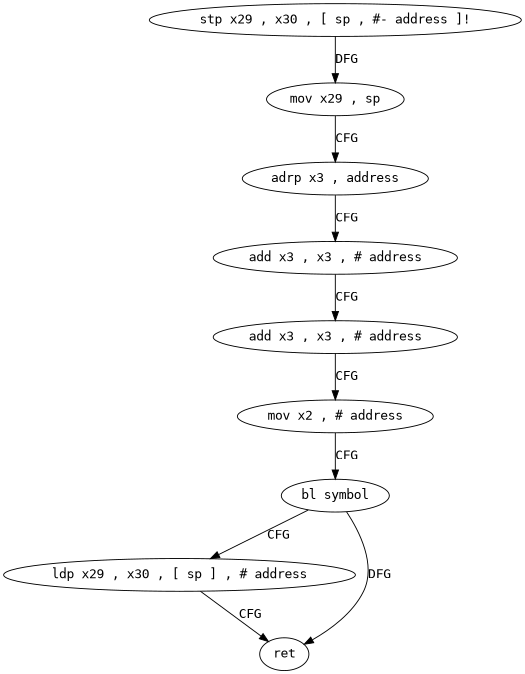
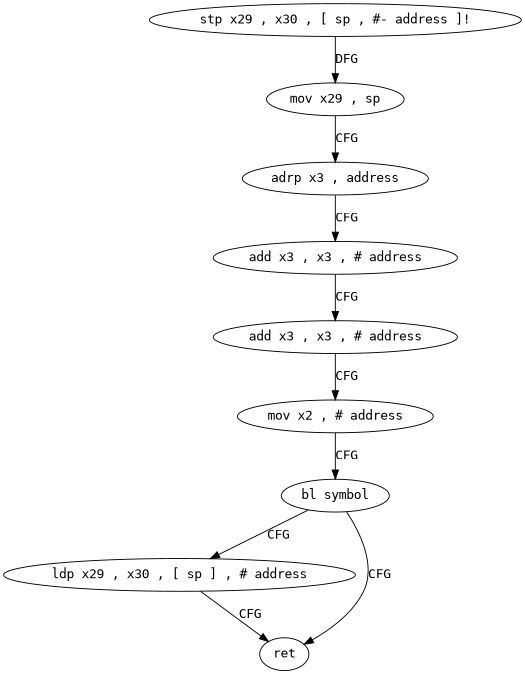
edge "bl symbol" -> "ret": label "DFG" -> "CFG"
